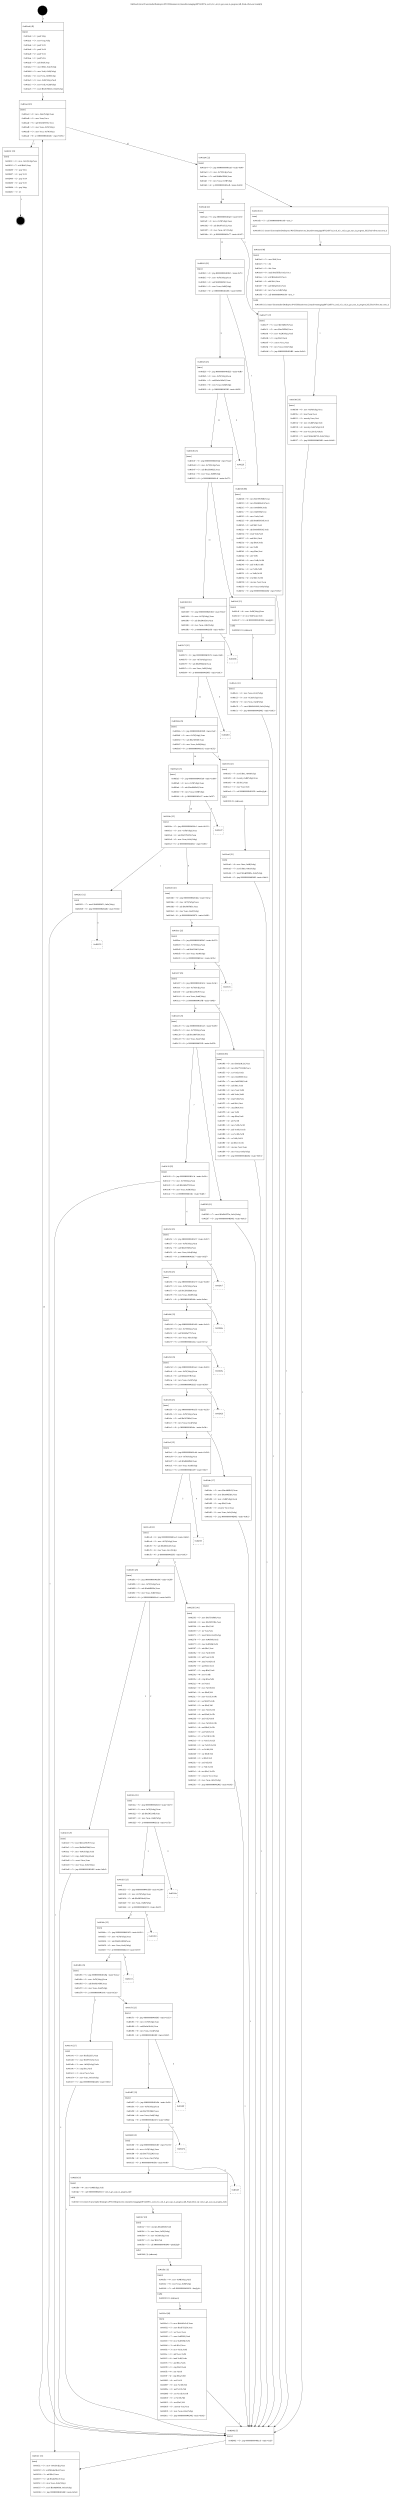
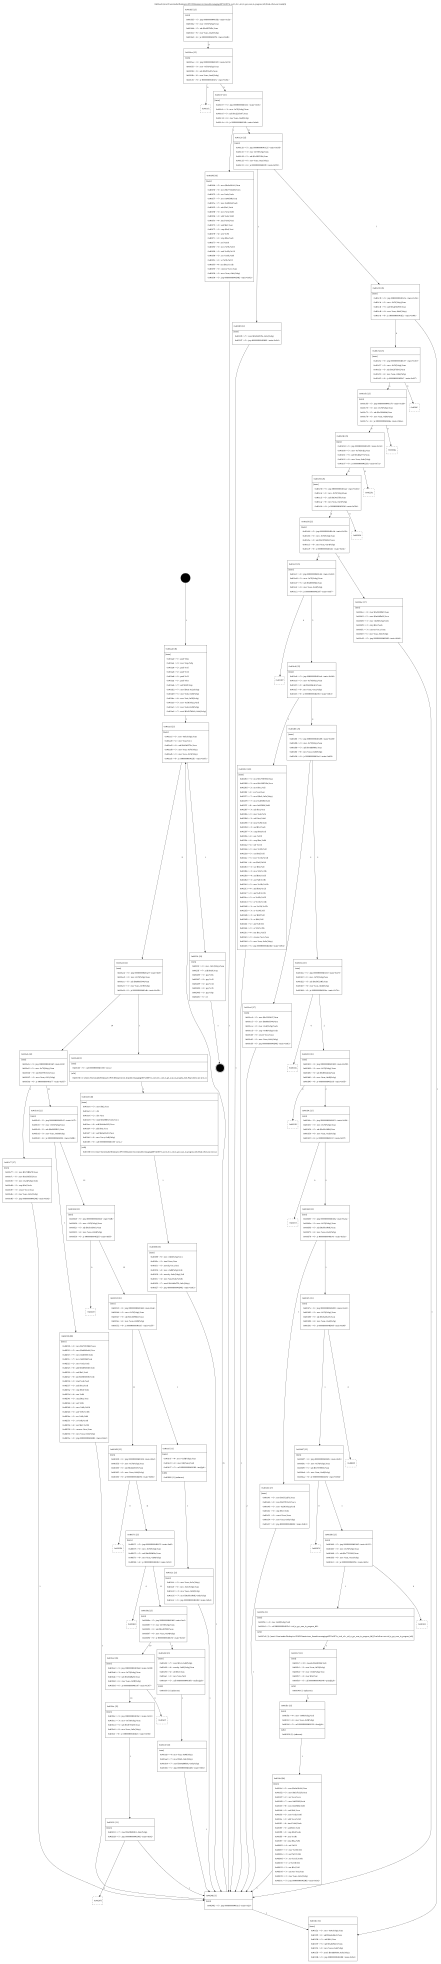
edge "0x401bbc [25]" -> "0x401bd5 [25]": removed, label "9"
